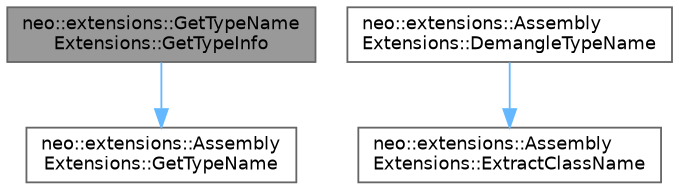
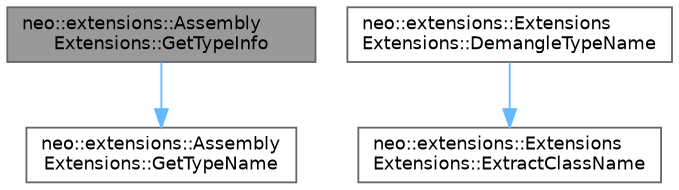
node "neo::extensions::GetTypeName Extensions::GetTypeInfo": label "neo::extensions::GetTypeName Extensions::GetTypeInfo" -> "neo::extensions::Assembly Extensions::GetTypeInfo"
node "neo::extensions::Assembly Extensions::DemangleTypeName": label "neo::extensions::Assembly Extensions::DemangleTypeName" -> "neo::extensions::Extensions Extensions::DemangleTypeName"
node "neo::extensions::Assembly Extensions::ExtractClassName": label "neo::extensions::Assembly Extensions::ExtractClassName" -> "neo::extensions::Extensions Extensions::ExtractClassName"
